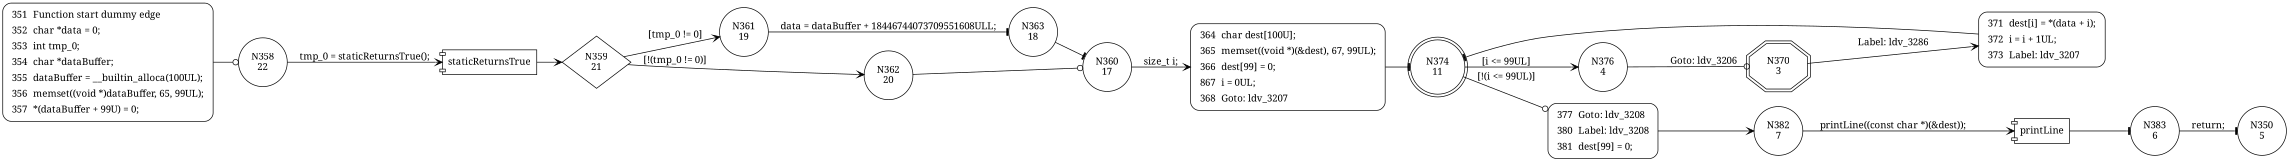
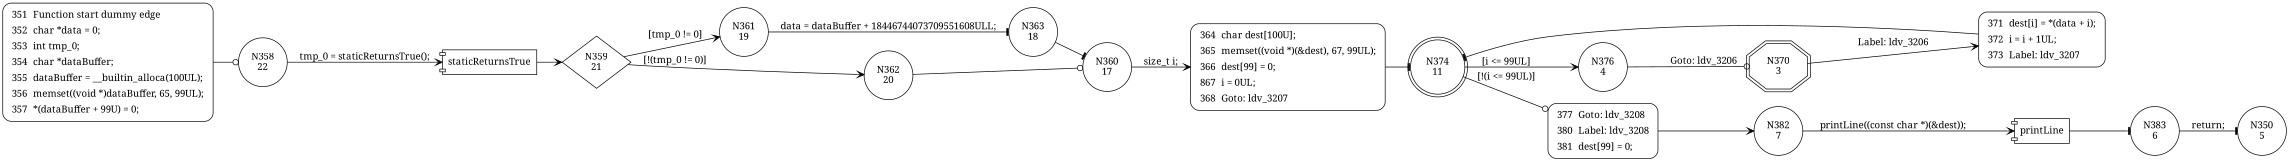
edge "N370 3" -> "371": label "Label: ldv_3286" -> "Label: ldv_3206"
